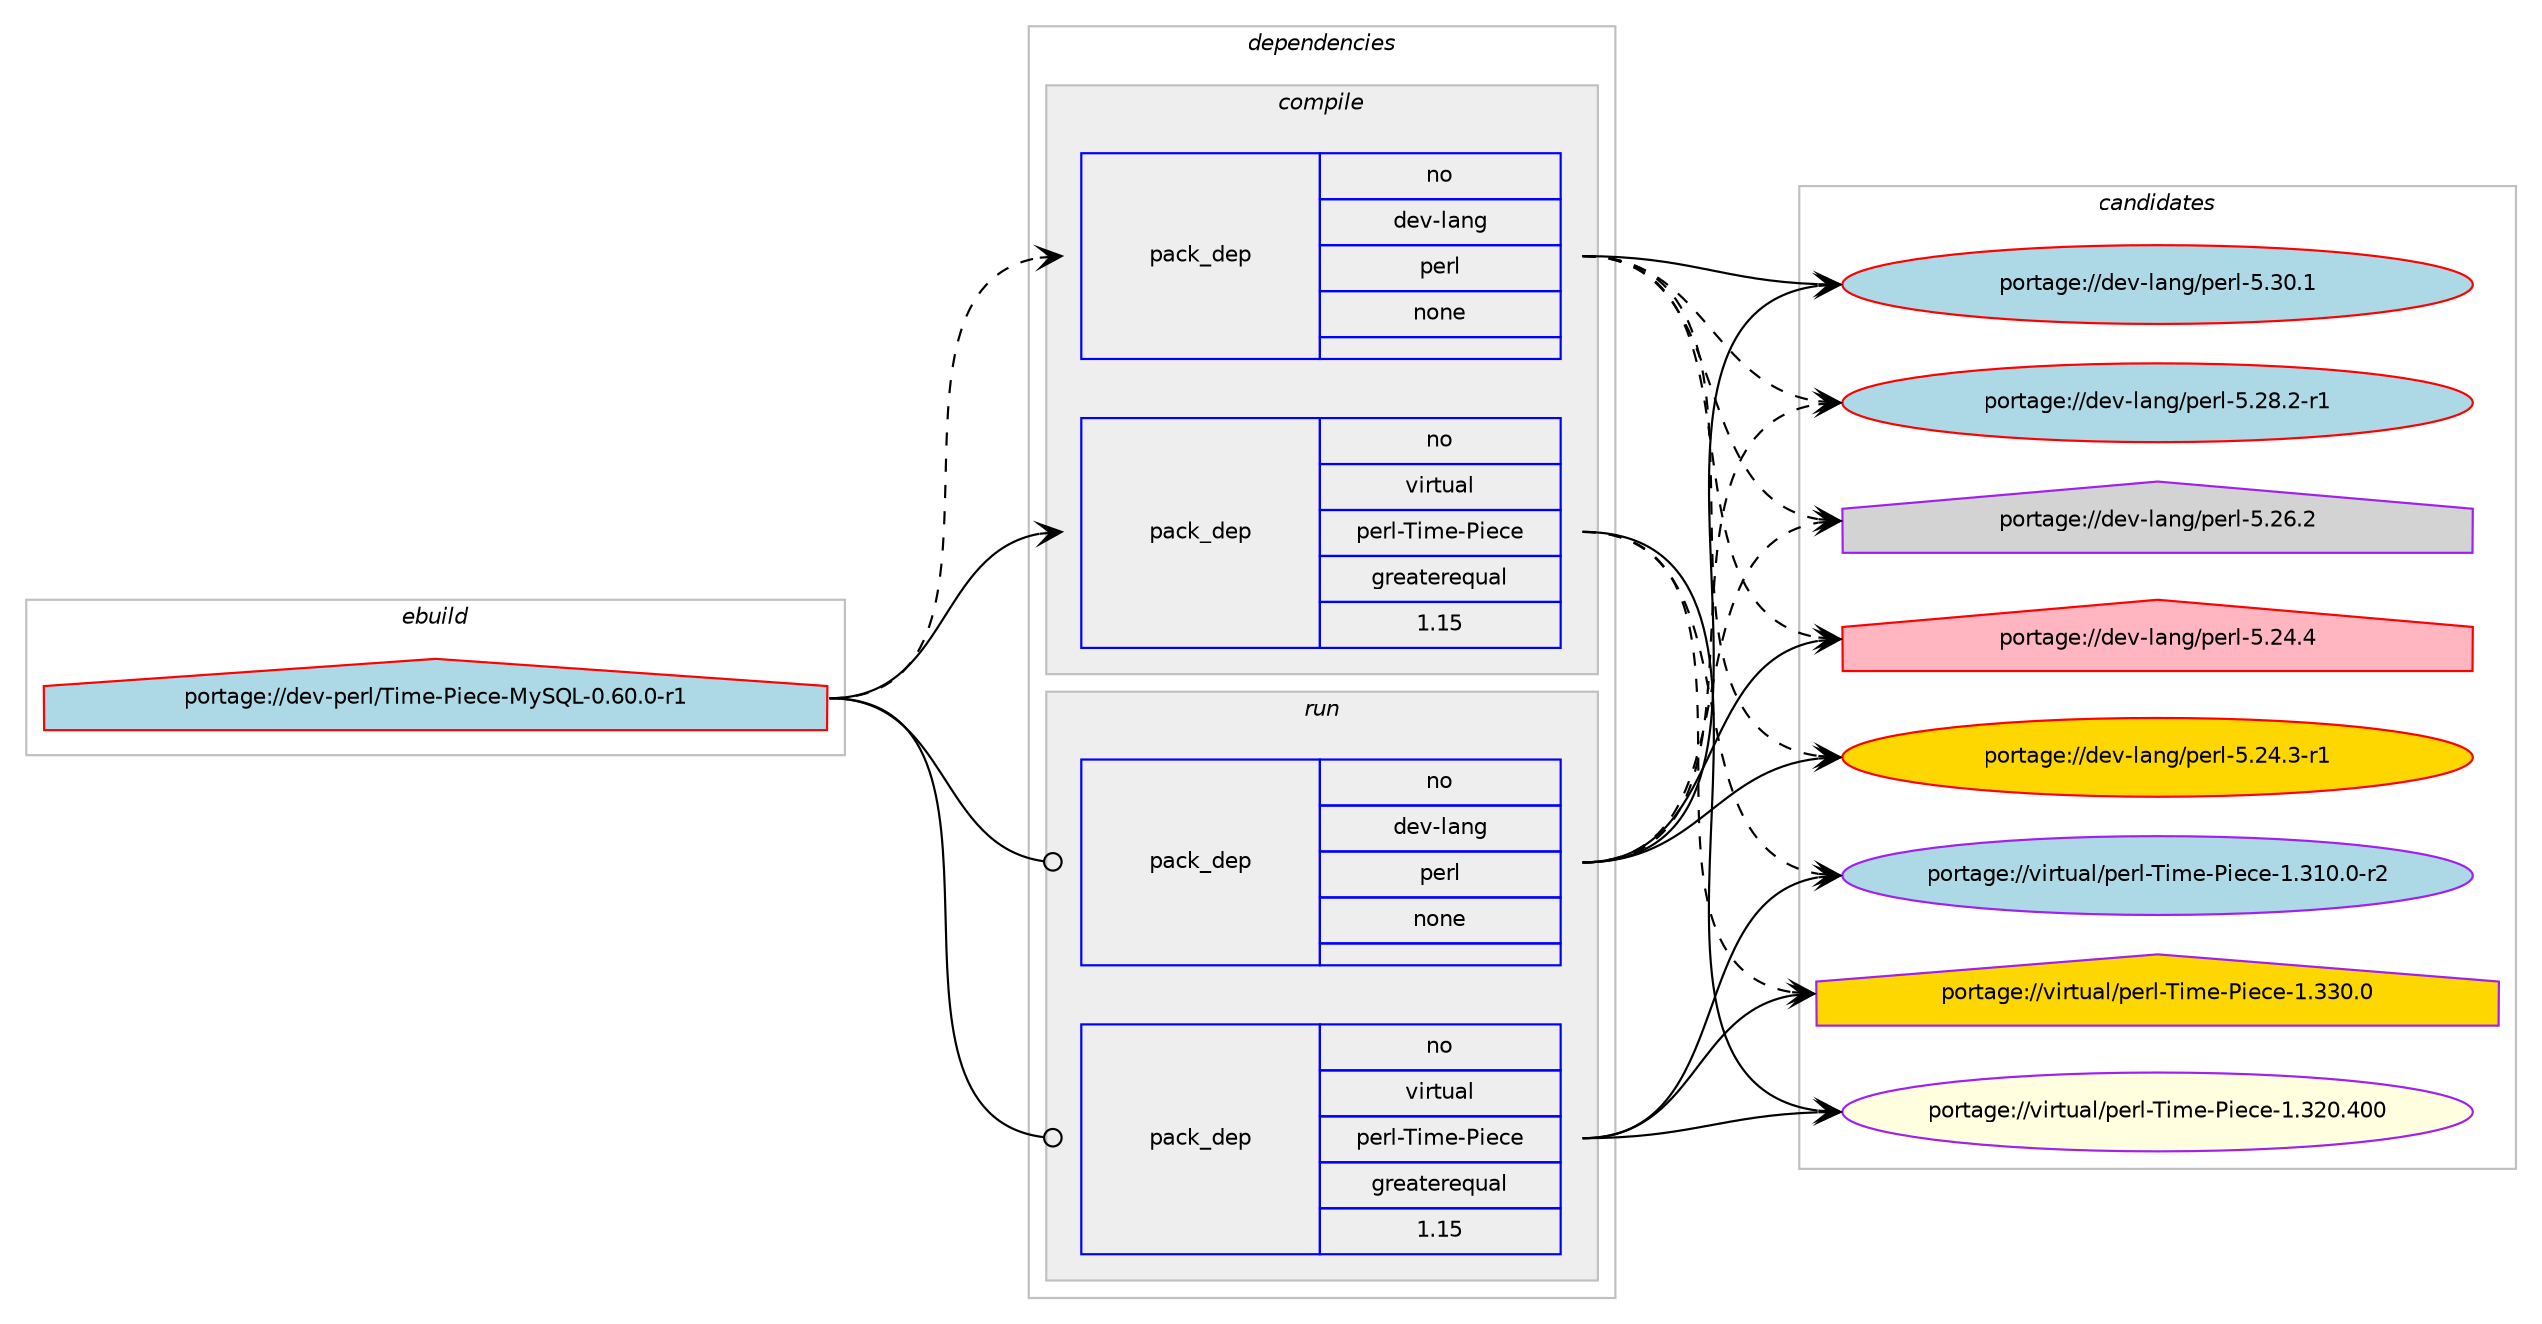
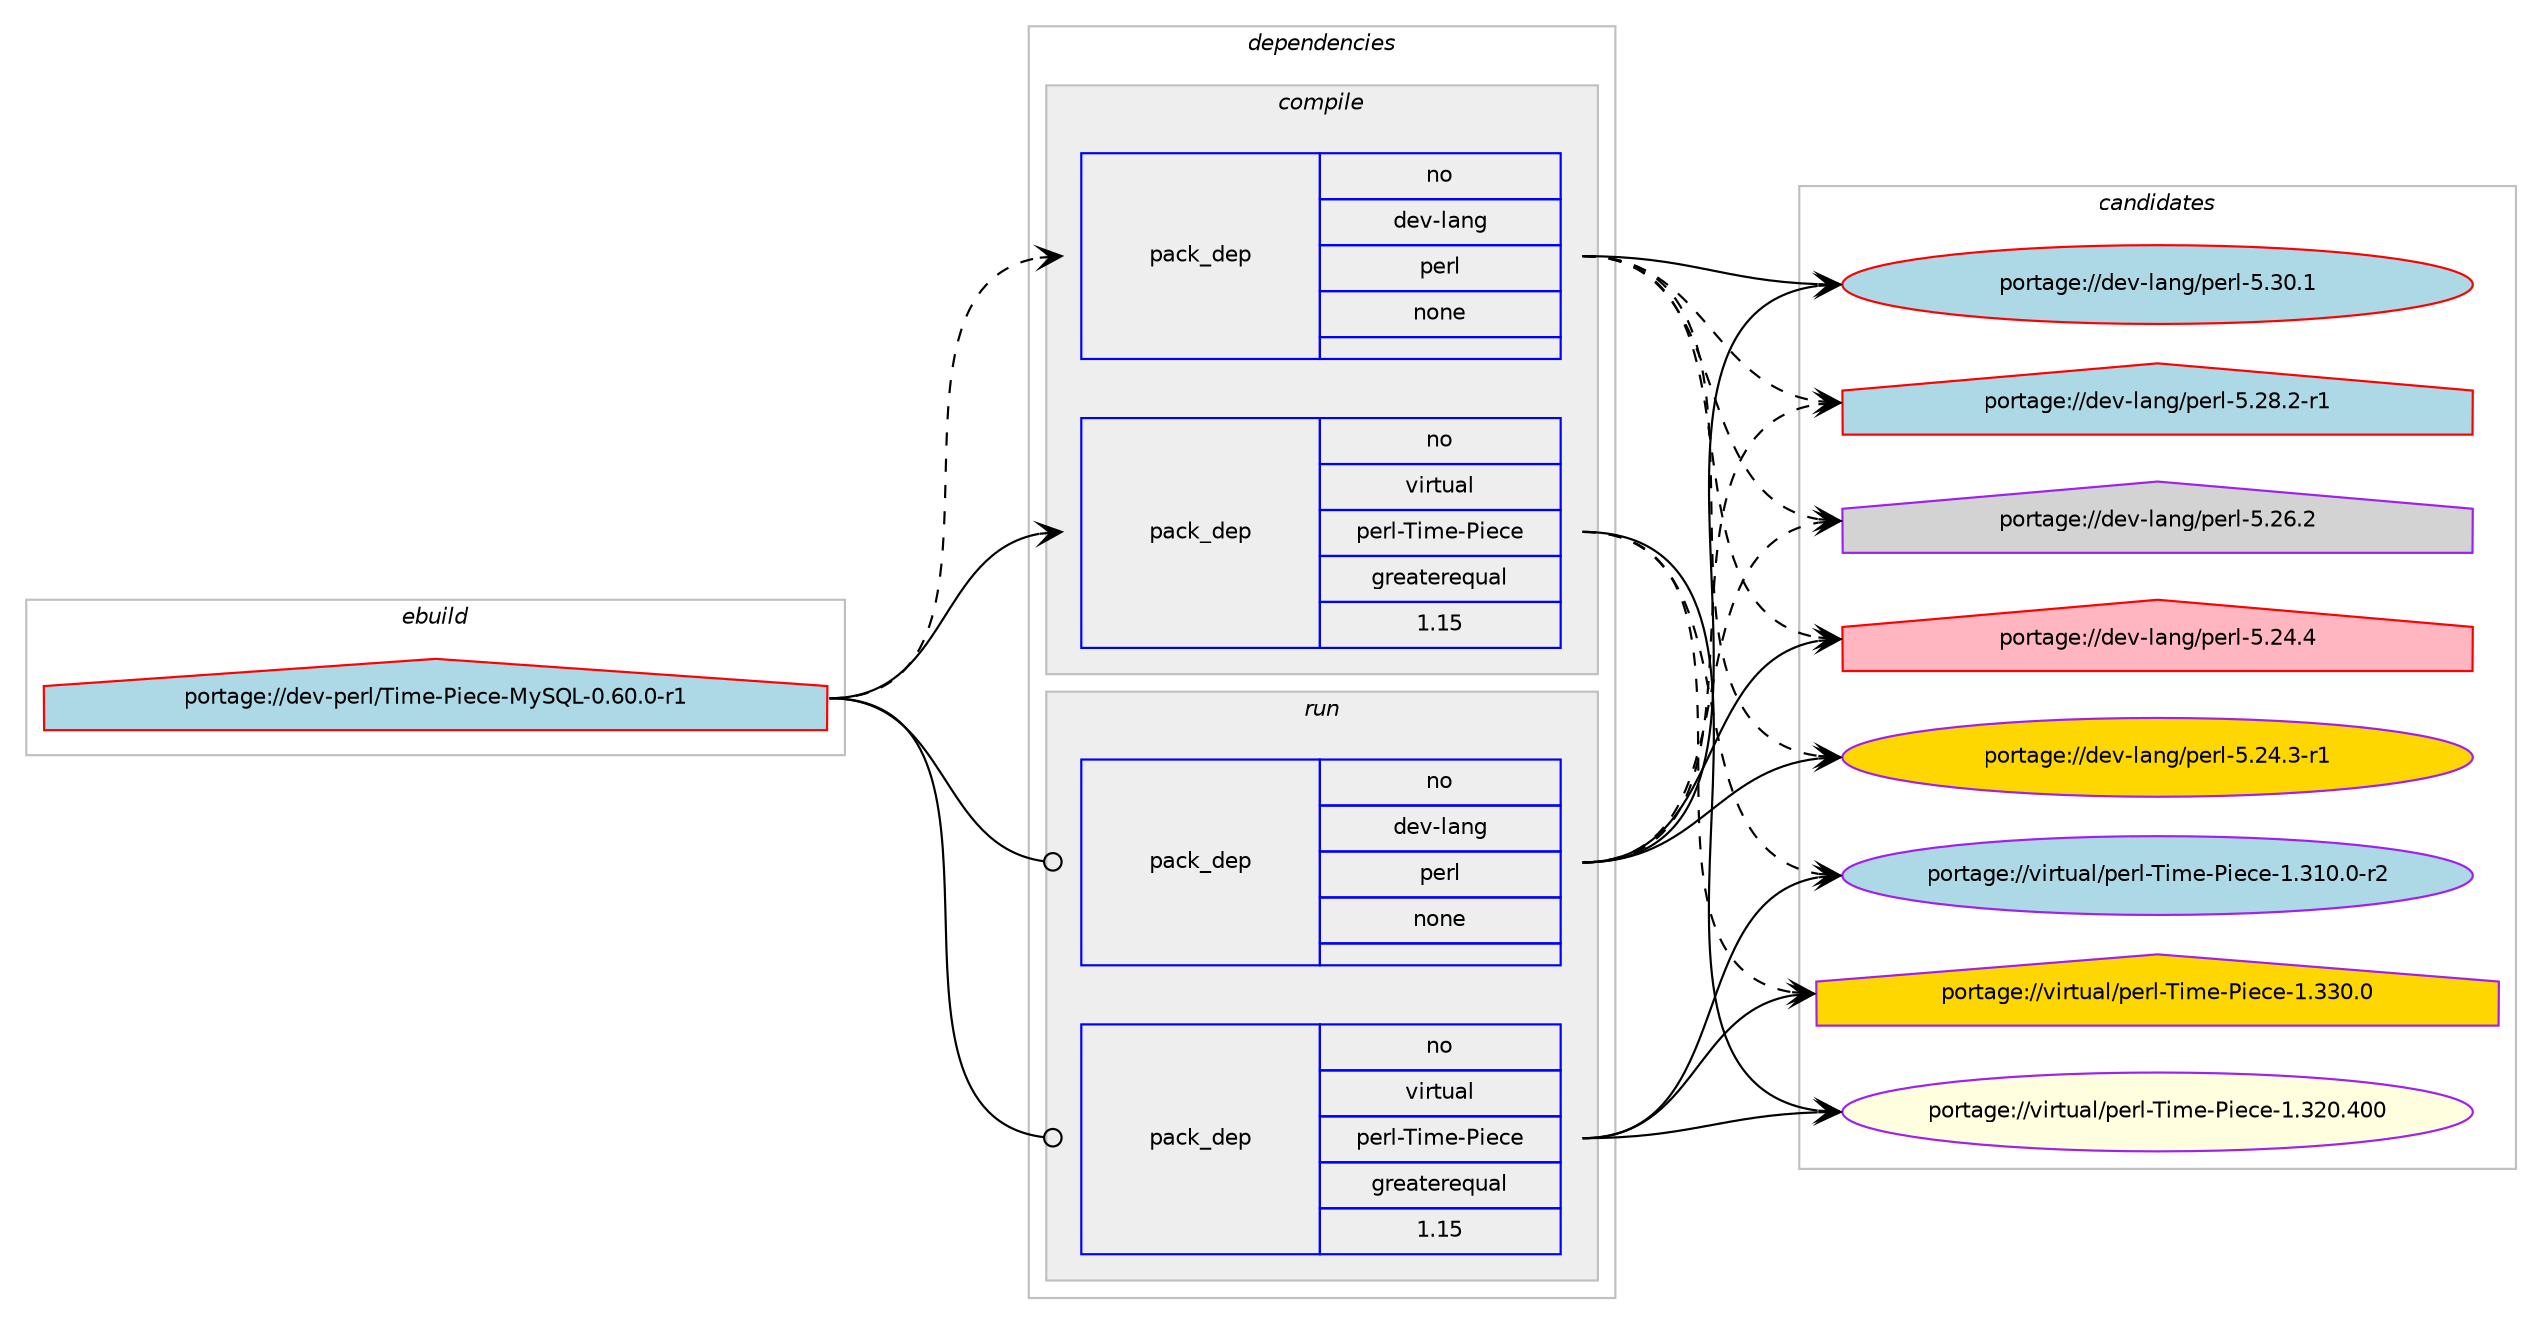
node "portage://dev-lang/perl-5.28.2-r1": shape ellipse -> house
node "portage://dev-lang/perl-5.24.3-r1": color red -> purple
